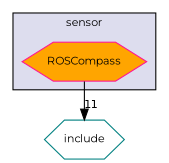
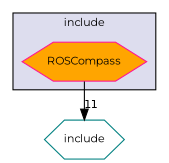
cluster "sensor": label "sensor" -> "include"
